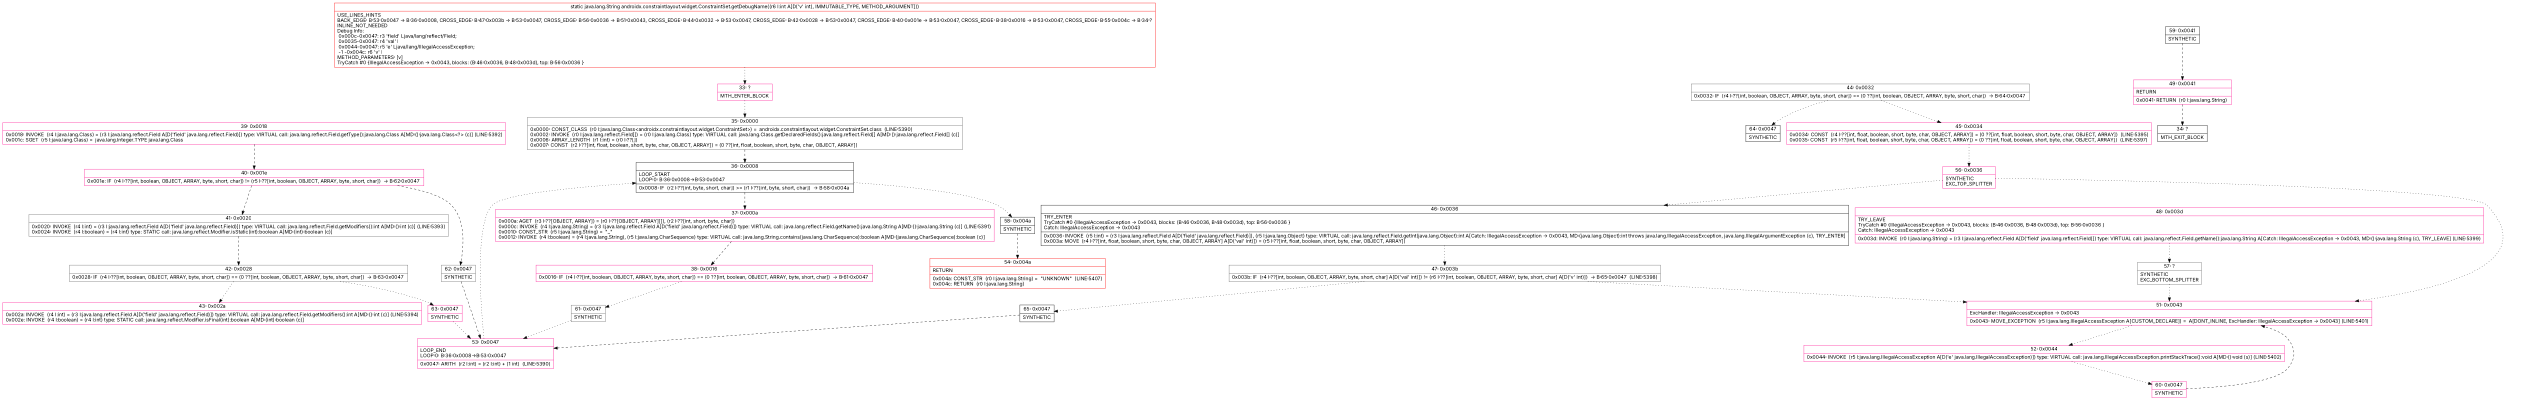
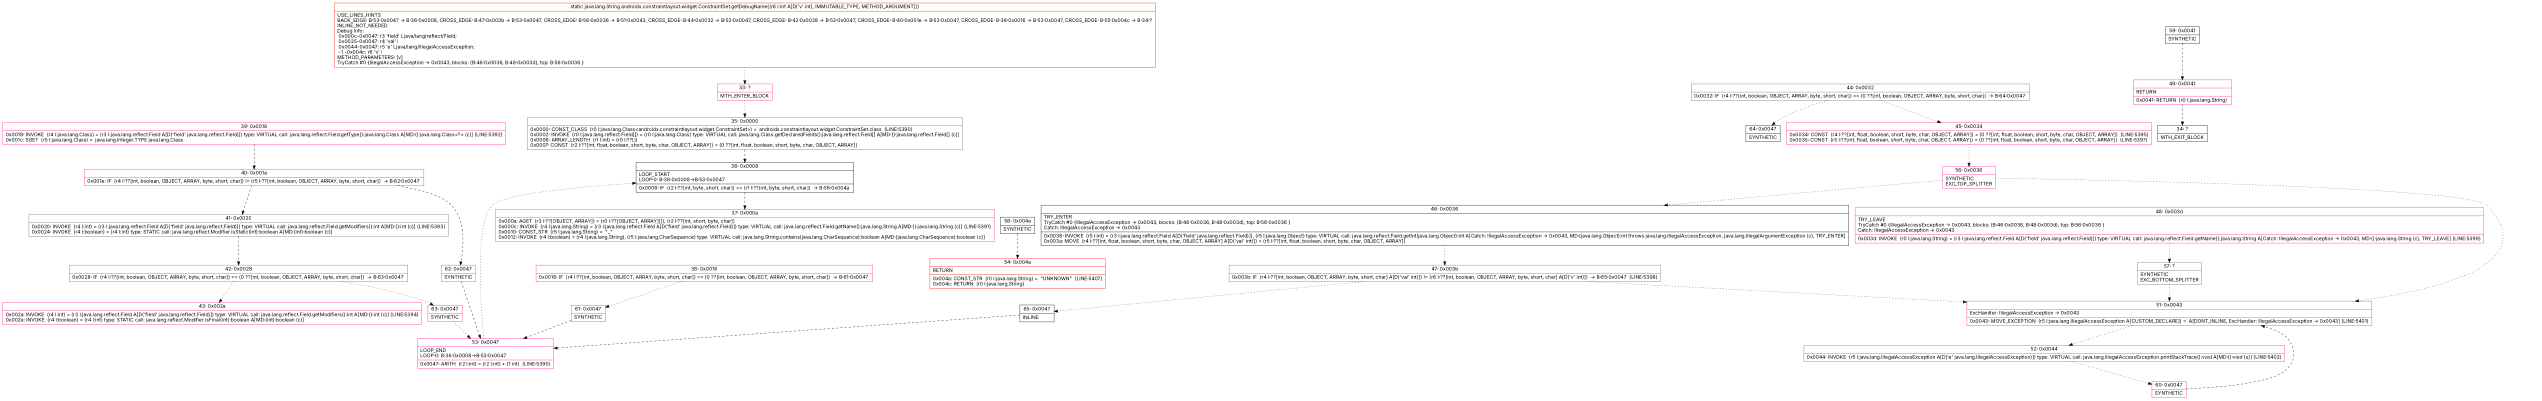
edge "36: 0x0008" -> "58: 0x004a": removed
edge "37: 0x000a" -> "38: 0x0016": removed
node "65: 0x0047": text "SYNTHETIC" -> "INLINE"
edge "61: 0x0047" -> "53: 0x0047": style dotted -> dashed
